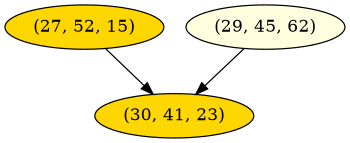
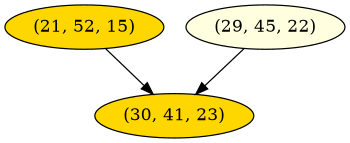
node "(27, 52, 15)": label "(27, 52, 15)" -> "(21, 52, 15)"
node "(29, 45, 62)": label "(29, 45, 62)" -> "(29, 45, 22)"
